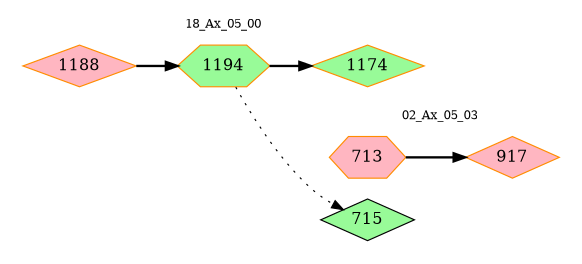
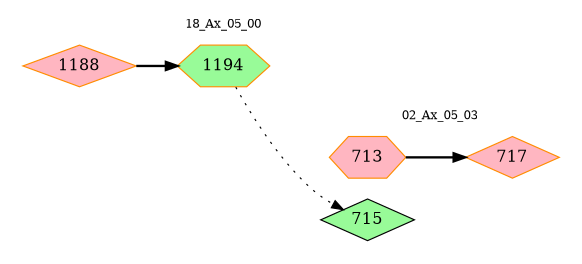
node "1174": removed
node "917": label "917" -> "717"
